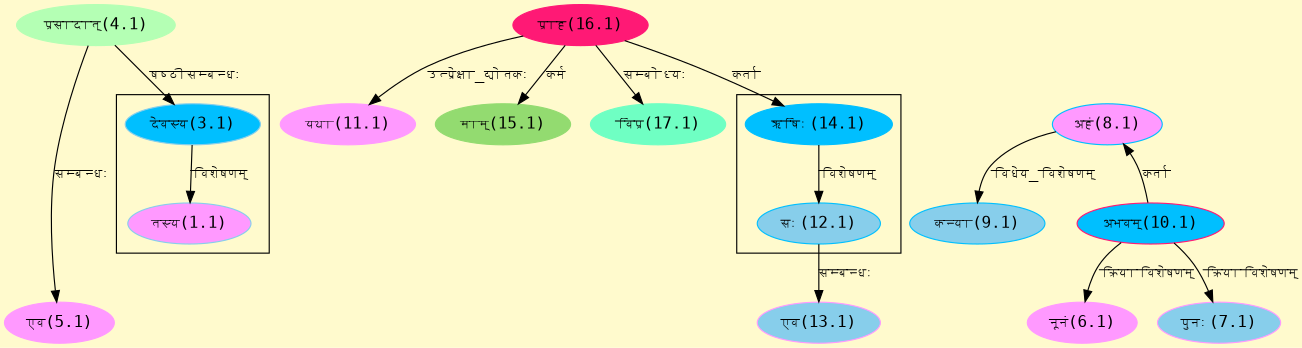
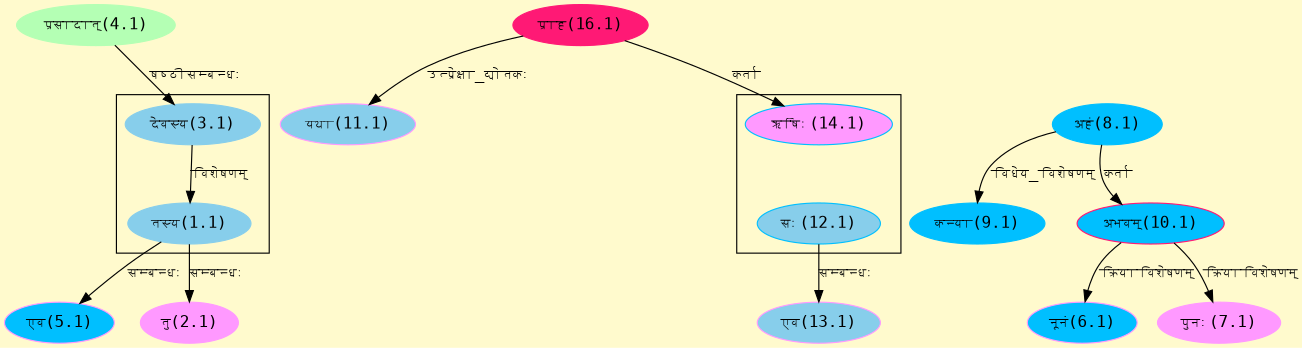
node "देवस्य(3.1)": fillcolor #00bfff -> #87ceeb
node "यथा(11.1)": fillcolor #ff99ff -> #87ceeb
node "माम्(15.1)": removed
node "विप्र(17.1)": removed
node "ऋषिः(14.1)": fillcolor #00bfff -> #ff99ff
node "अहं(8.1)": fillcolor #ff99ff -> #00bfff
edge "प्रसादात्(4.1)" -> "एव(5.1)": now "तस्य(1.1)" -> "एव(5.1)"
edge "ऋषिः(14.1)" -> "सः(12.1)": removed, label "विशेषणम्"
edge "अभवम्(10.1)" -> "अहं(8.1)": reversed
node "तस्य(1.1)": fillcolor #ff99ff -> #87ceeb
node "कन्या(9.1)": fillcolor #87ceeb -> #00bfff
node "एव(5.1)": fillcolor #ff99ff -> #00bfff
node "तु(2.1)": added
node "नूनं(6.1)": fillcolor #ff99ff -> #00bfff
node "पुनः(7.1)": fillcolor #87ceeb -> #ff99ff
